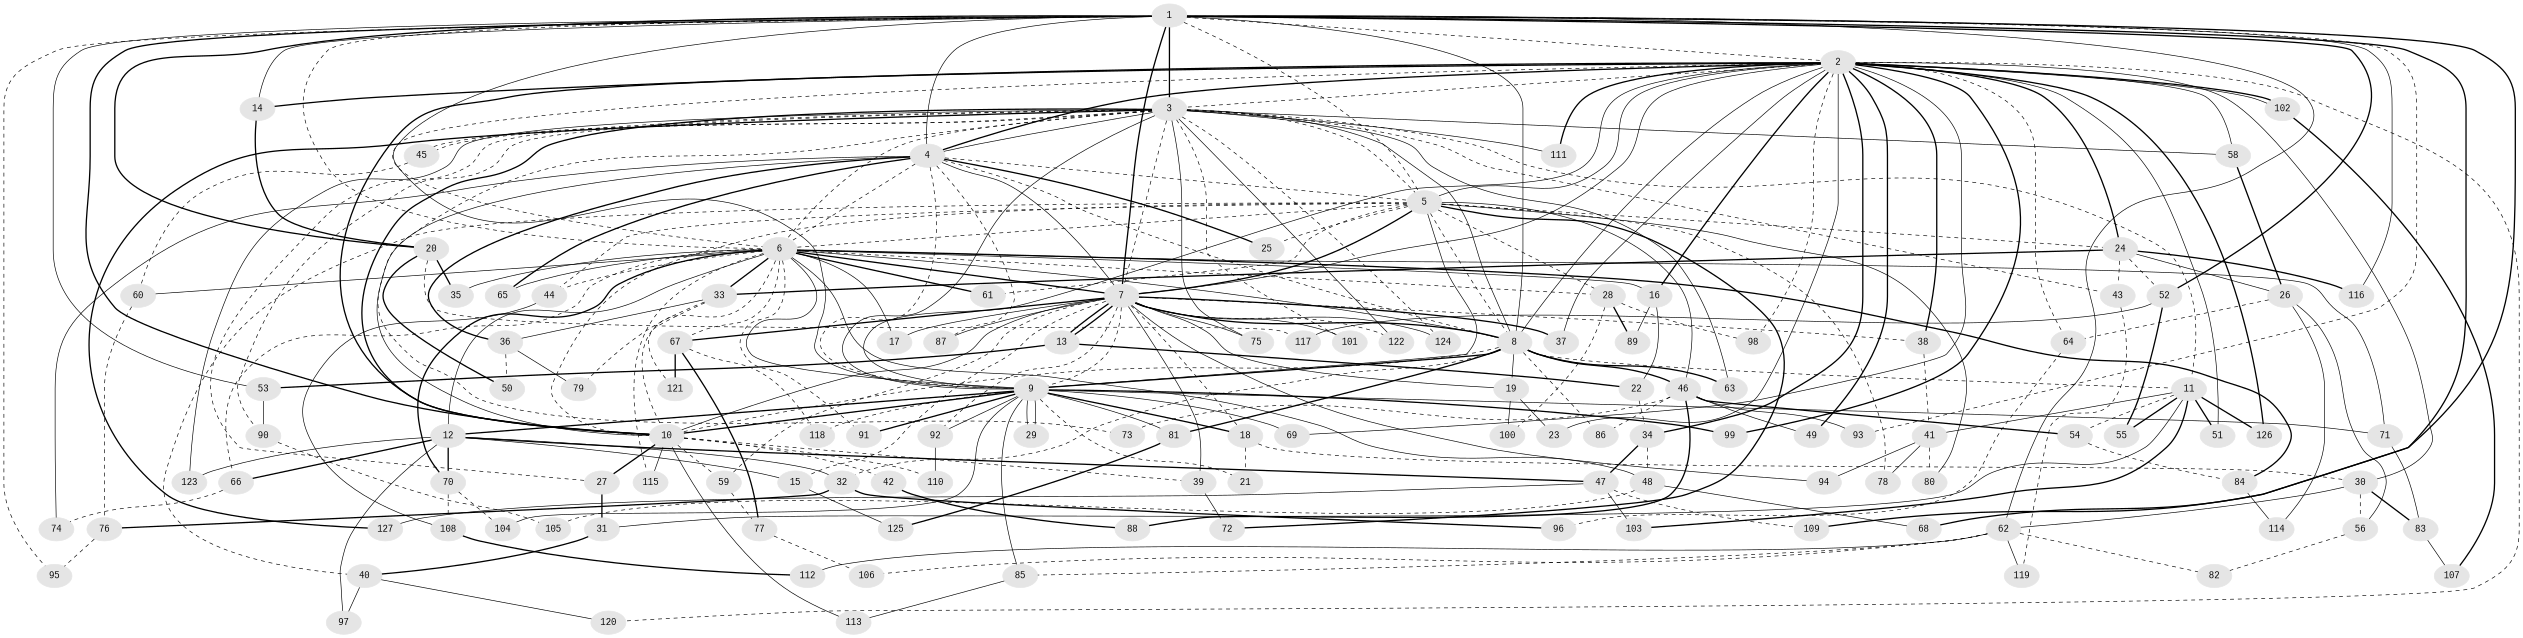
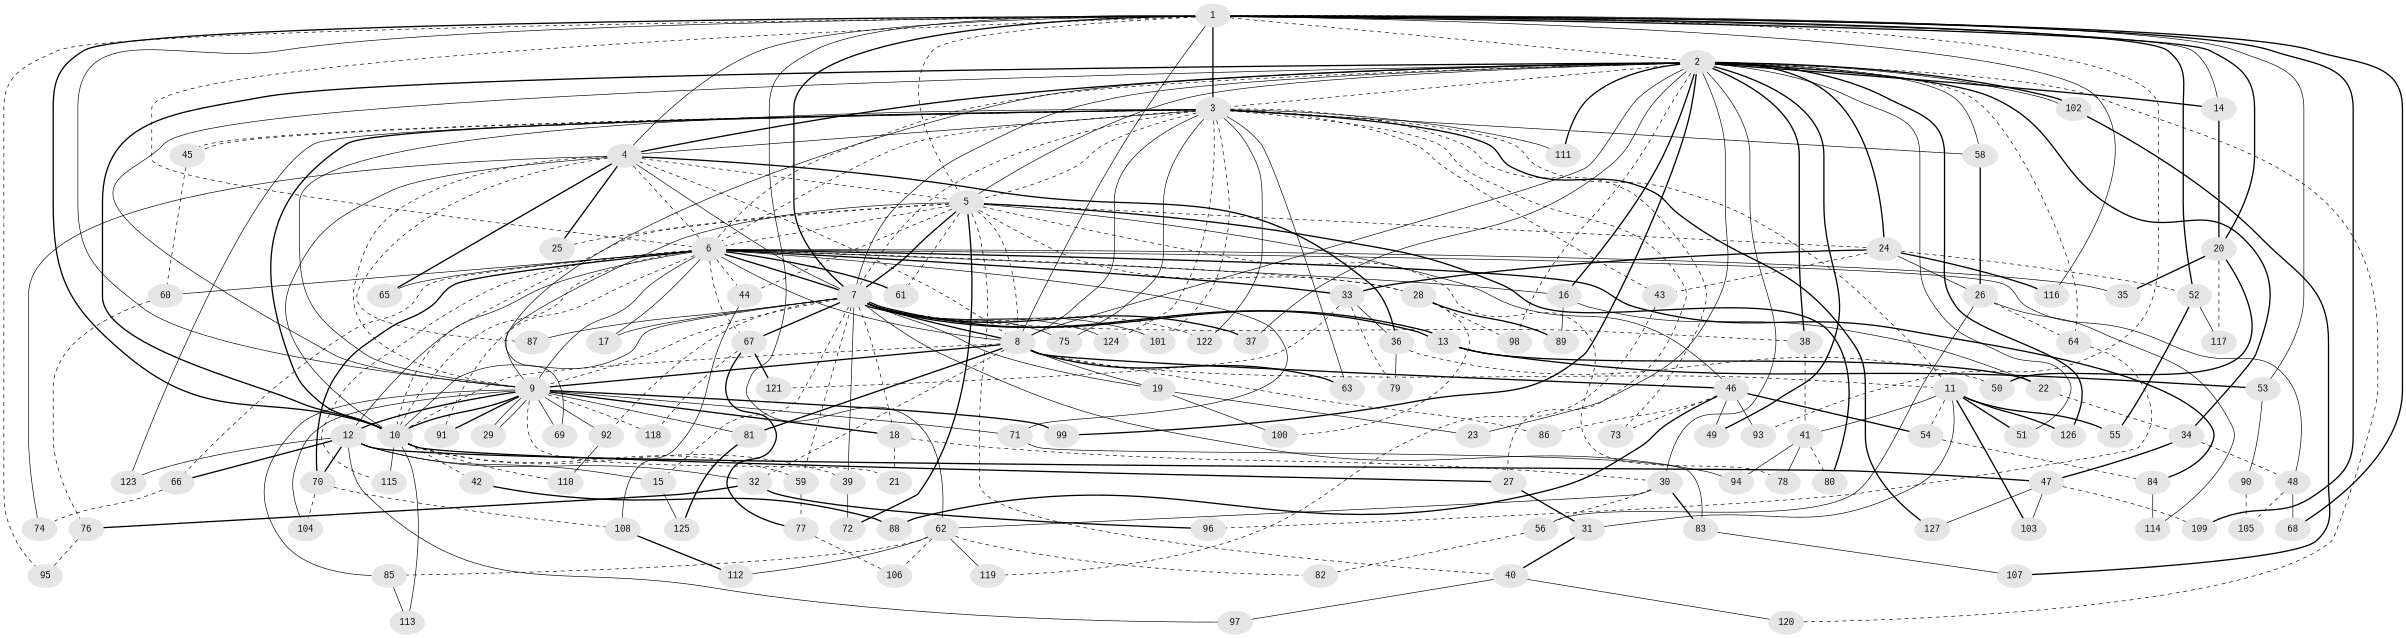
edge "3" -- "90": removed
edge "5" -- "80": style solid -> bold
